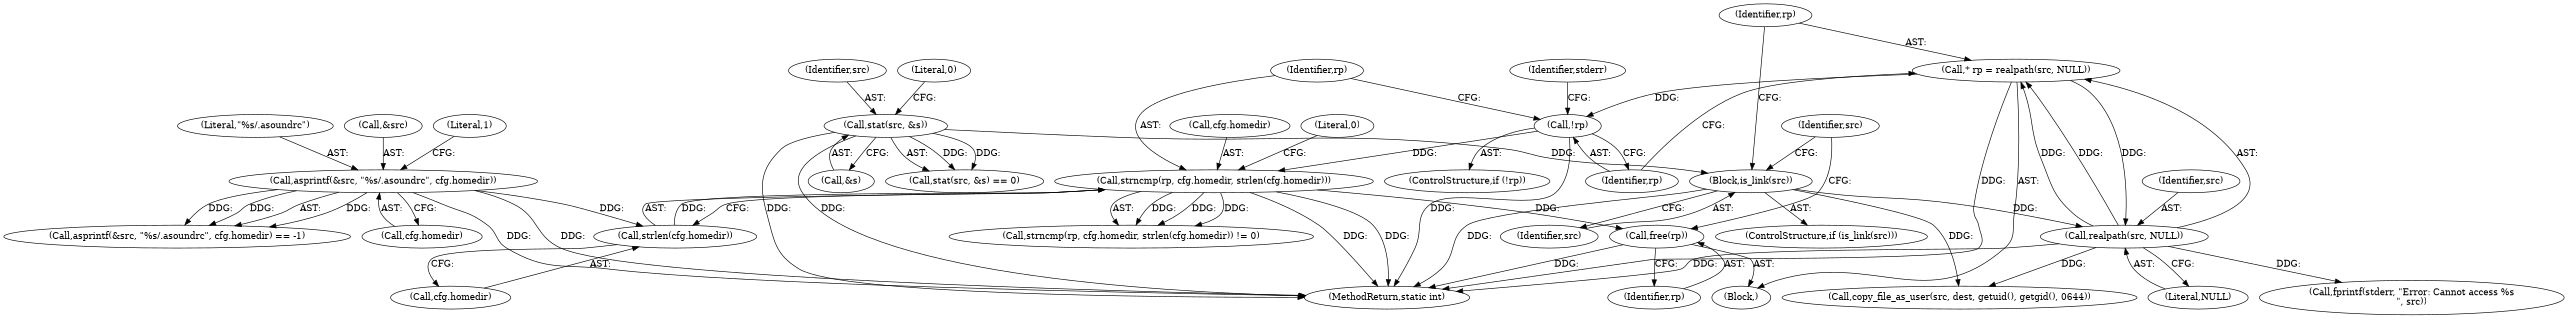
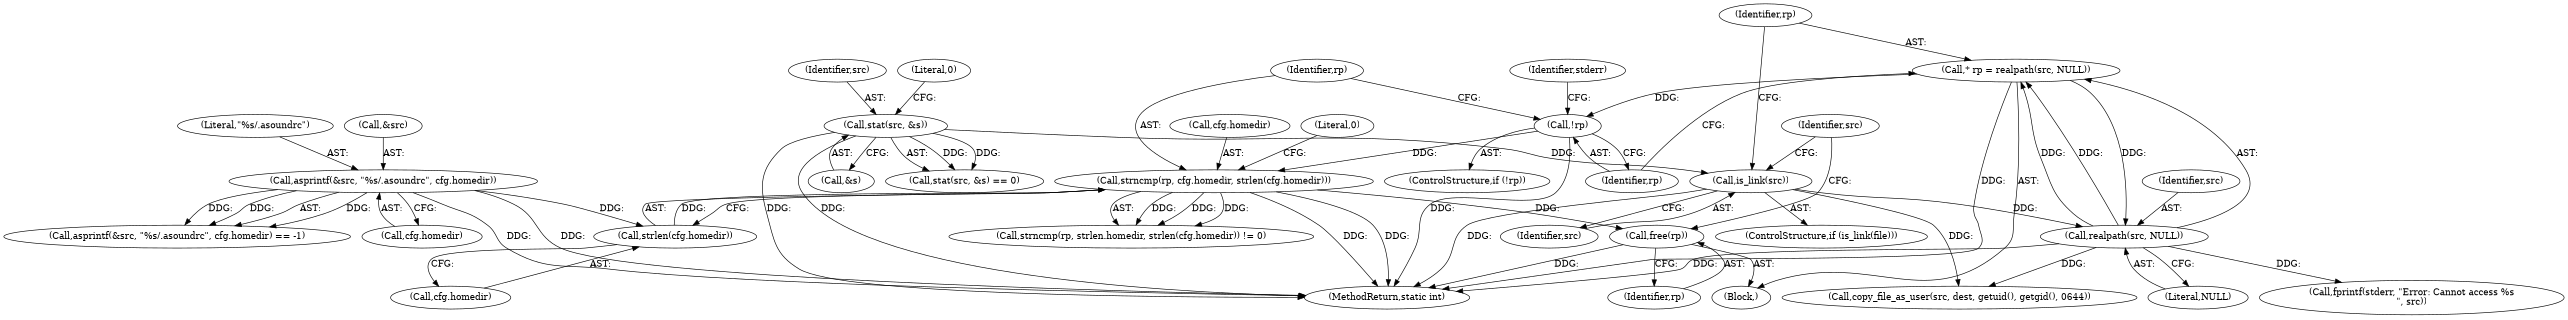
node "(Literal,1)": removed
node "(Block,is_link(src))": label "(Block,is_link(src))" -> "(Call,is_link(src))"
node "(Call,strncmp(rp, cfg.homedir, strlen(cfg.homedir)) != 0)": label "(Call,strncmp(rp, cfg.homedir, strlen(cfg.homedir)) != 0)" -> "(Call,strncmp(rp, strlen.homedir, strlen(cfg.homedir)) != 0)"
node "(ControlStructure,if (is_link(src)))": label "(ControlStructure,if (is_link(src)))" -> "(ControlStructure,if (is_link(file)))"
